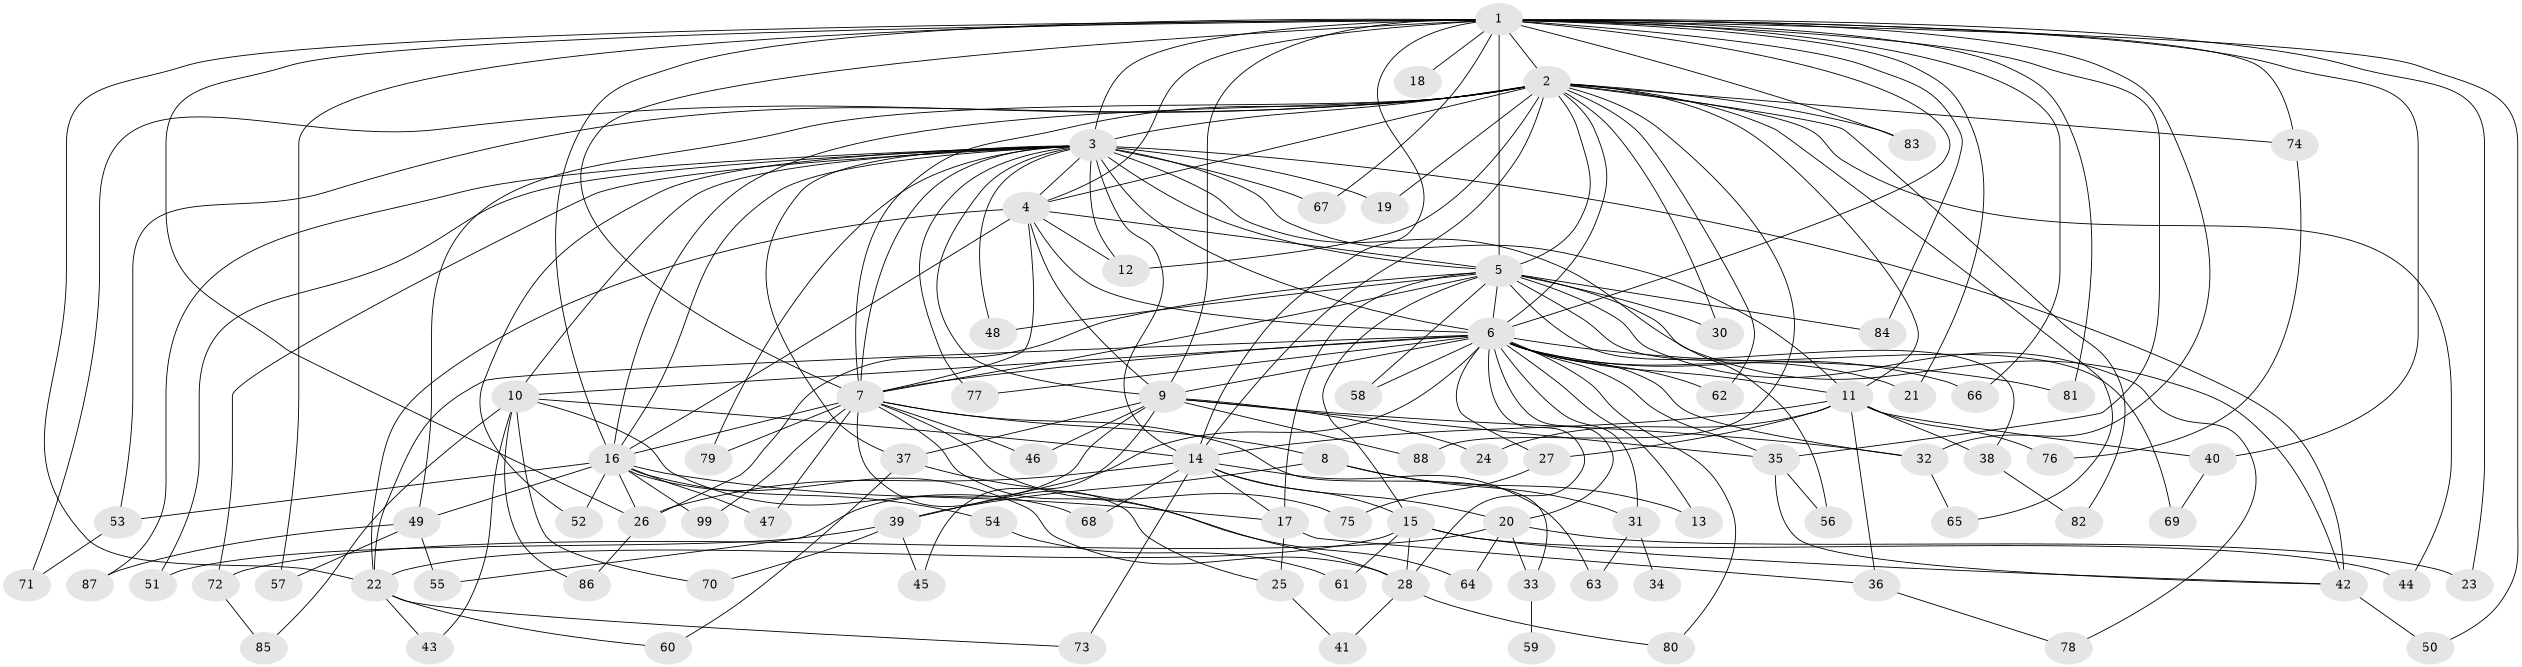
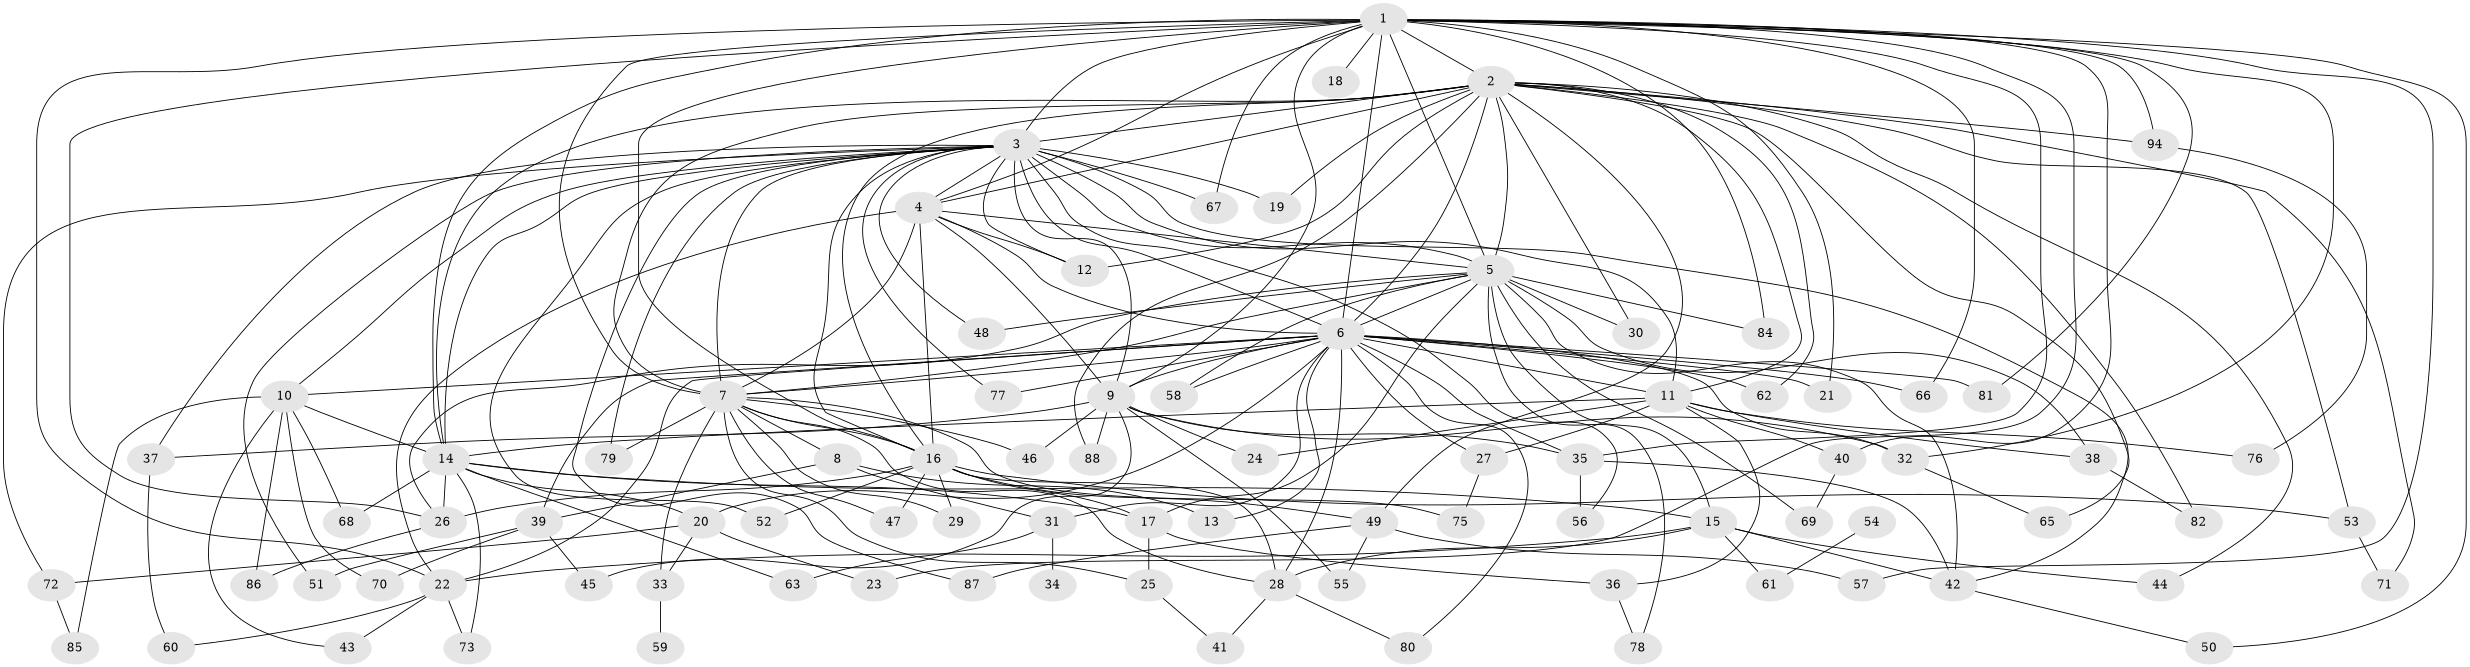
node "83": removed
node "74": label "74" -> "94"
edge "16" -- "54": removed
node "99": label "99" -> "29"
node "64": removed
